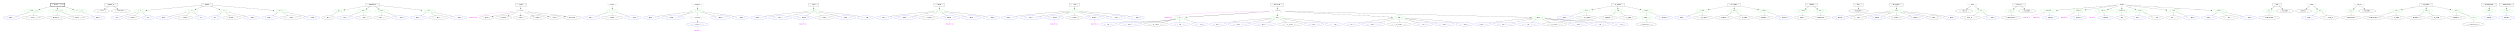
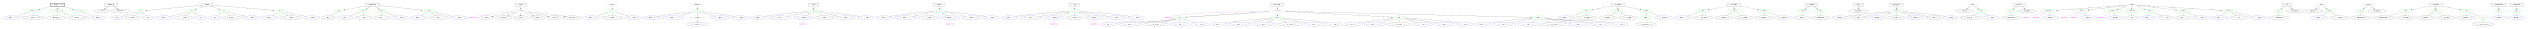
node "minsize(1)": added
node "minsize(3)": removed
